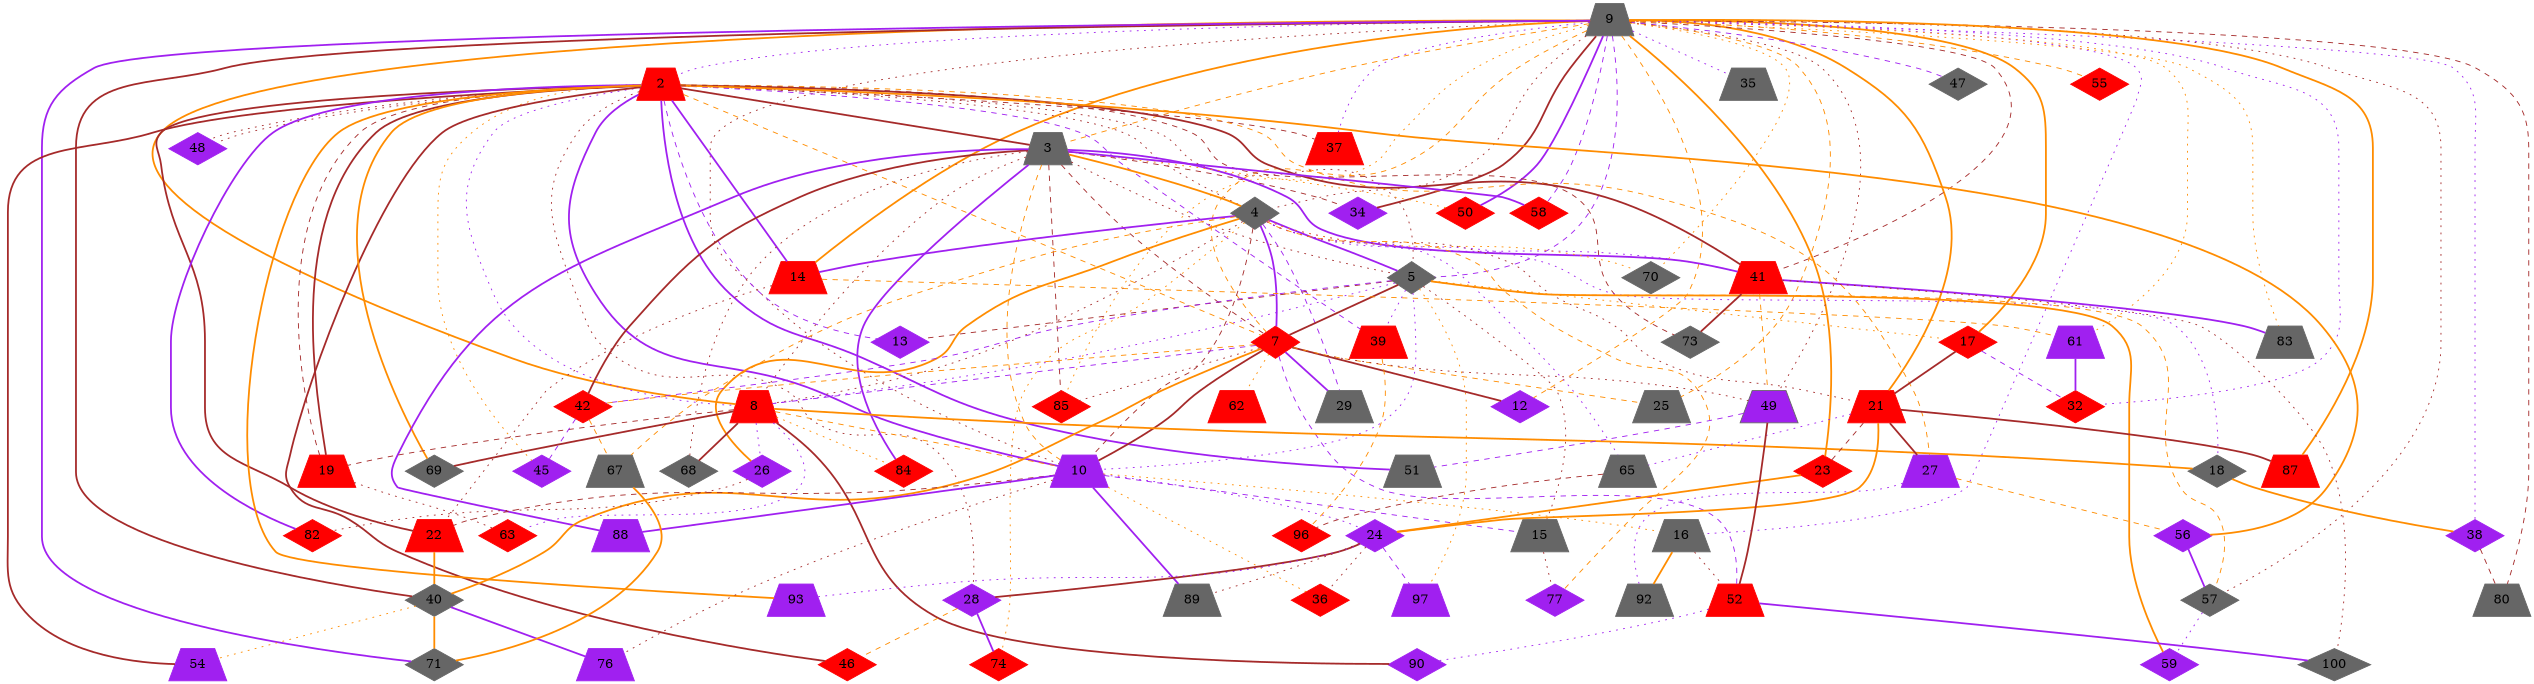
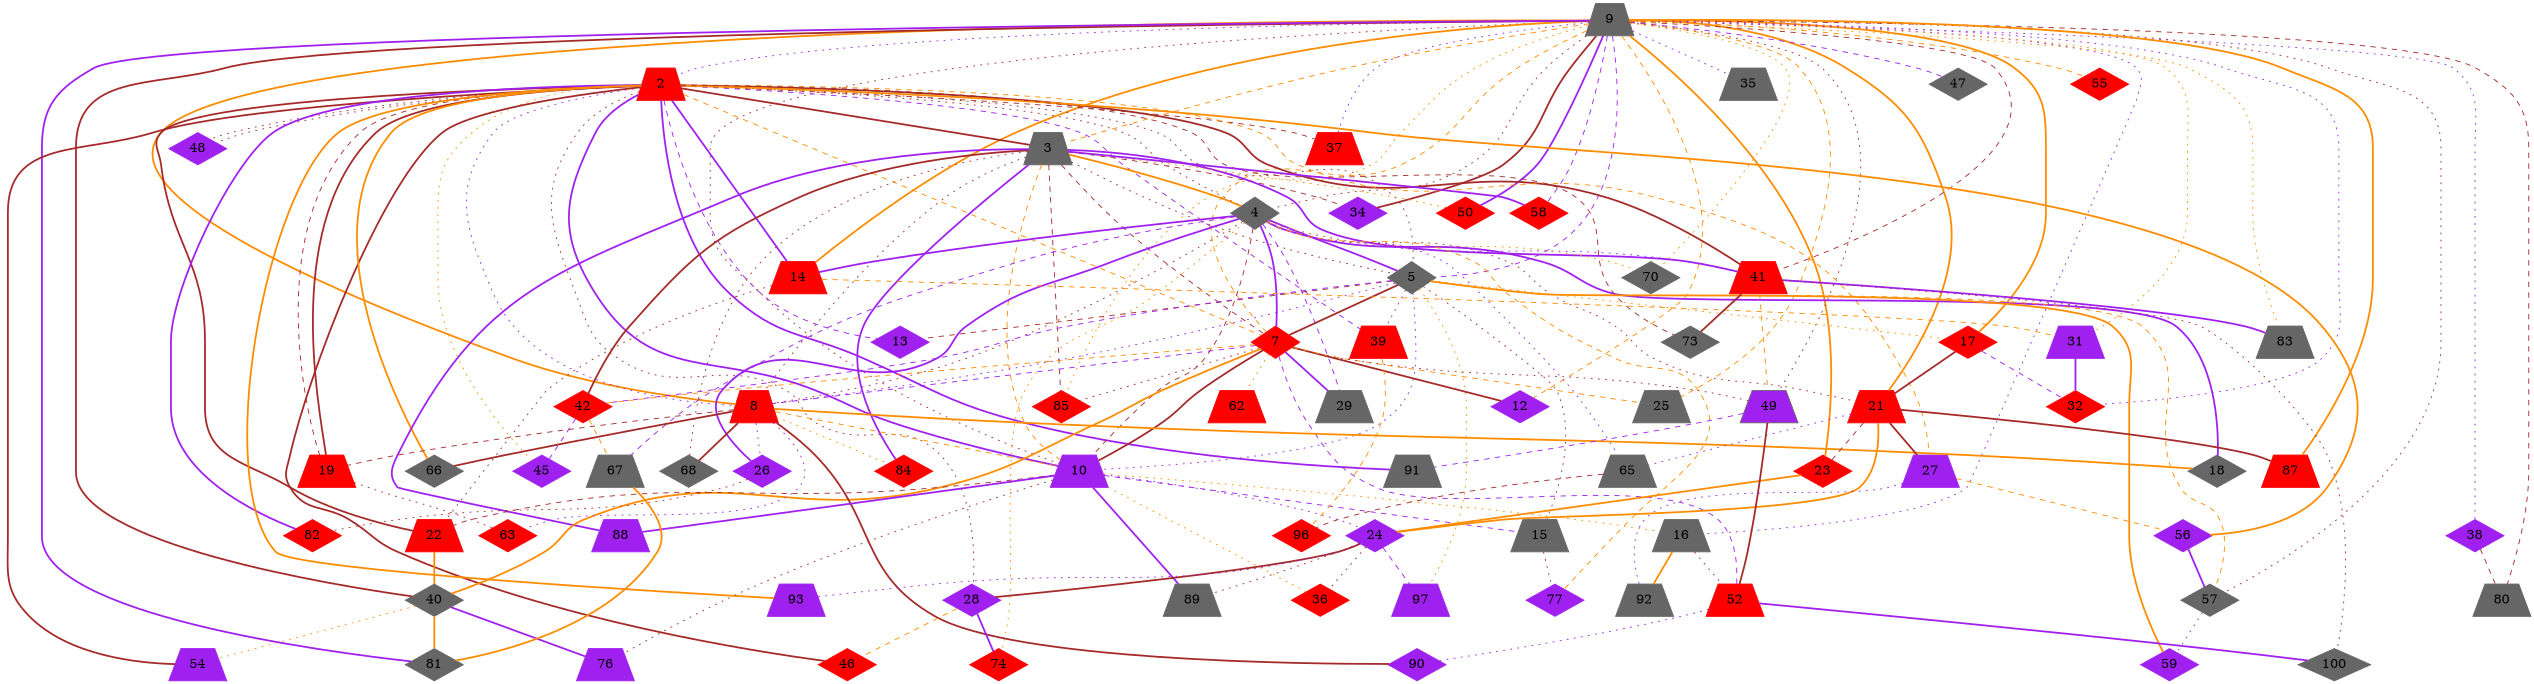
edge "4" -- "18": style dotted -> bold
edge "4" -- "67": color darkorange -> purple
node "61": label "61" -> "31"
edge "4" -- "26": color darkorange -> purple
node "69": label "69" -> "66"
node "51": label "51" -> "91"
edge "18" -- "38": removed
node "71": label "71" -> "81"
